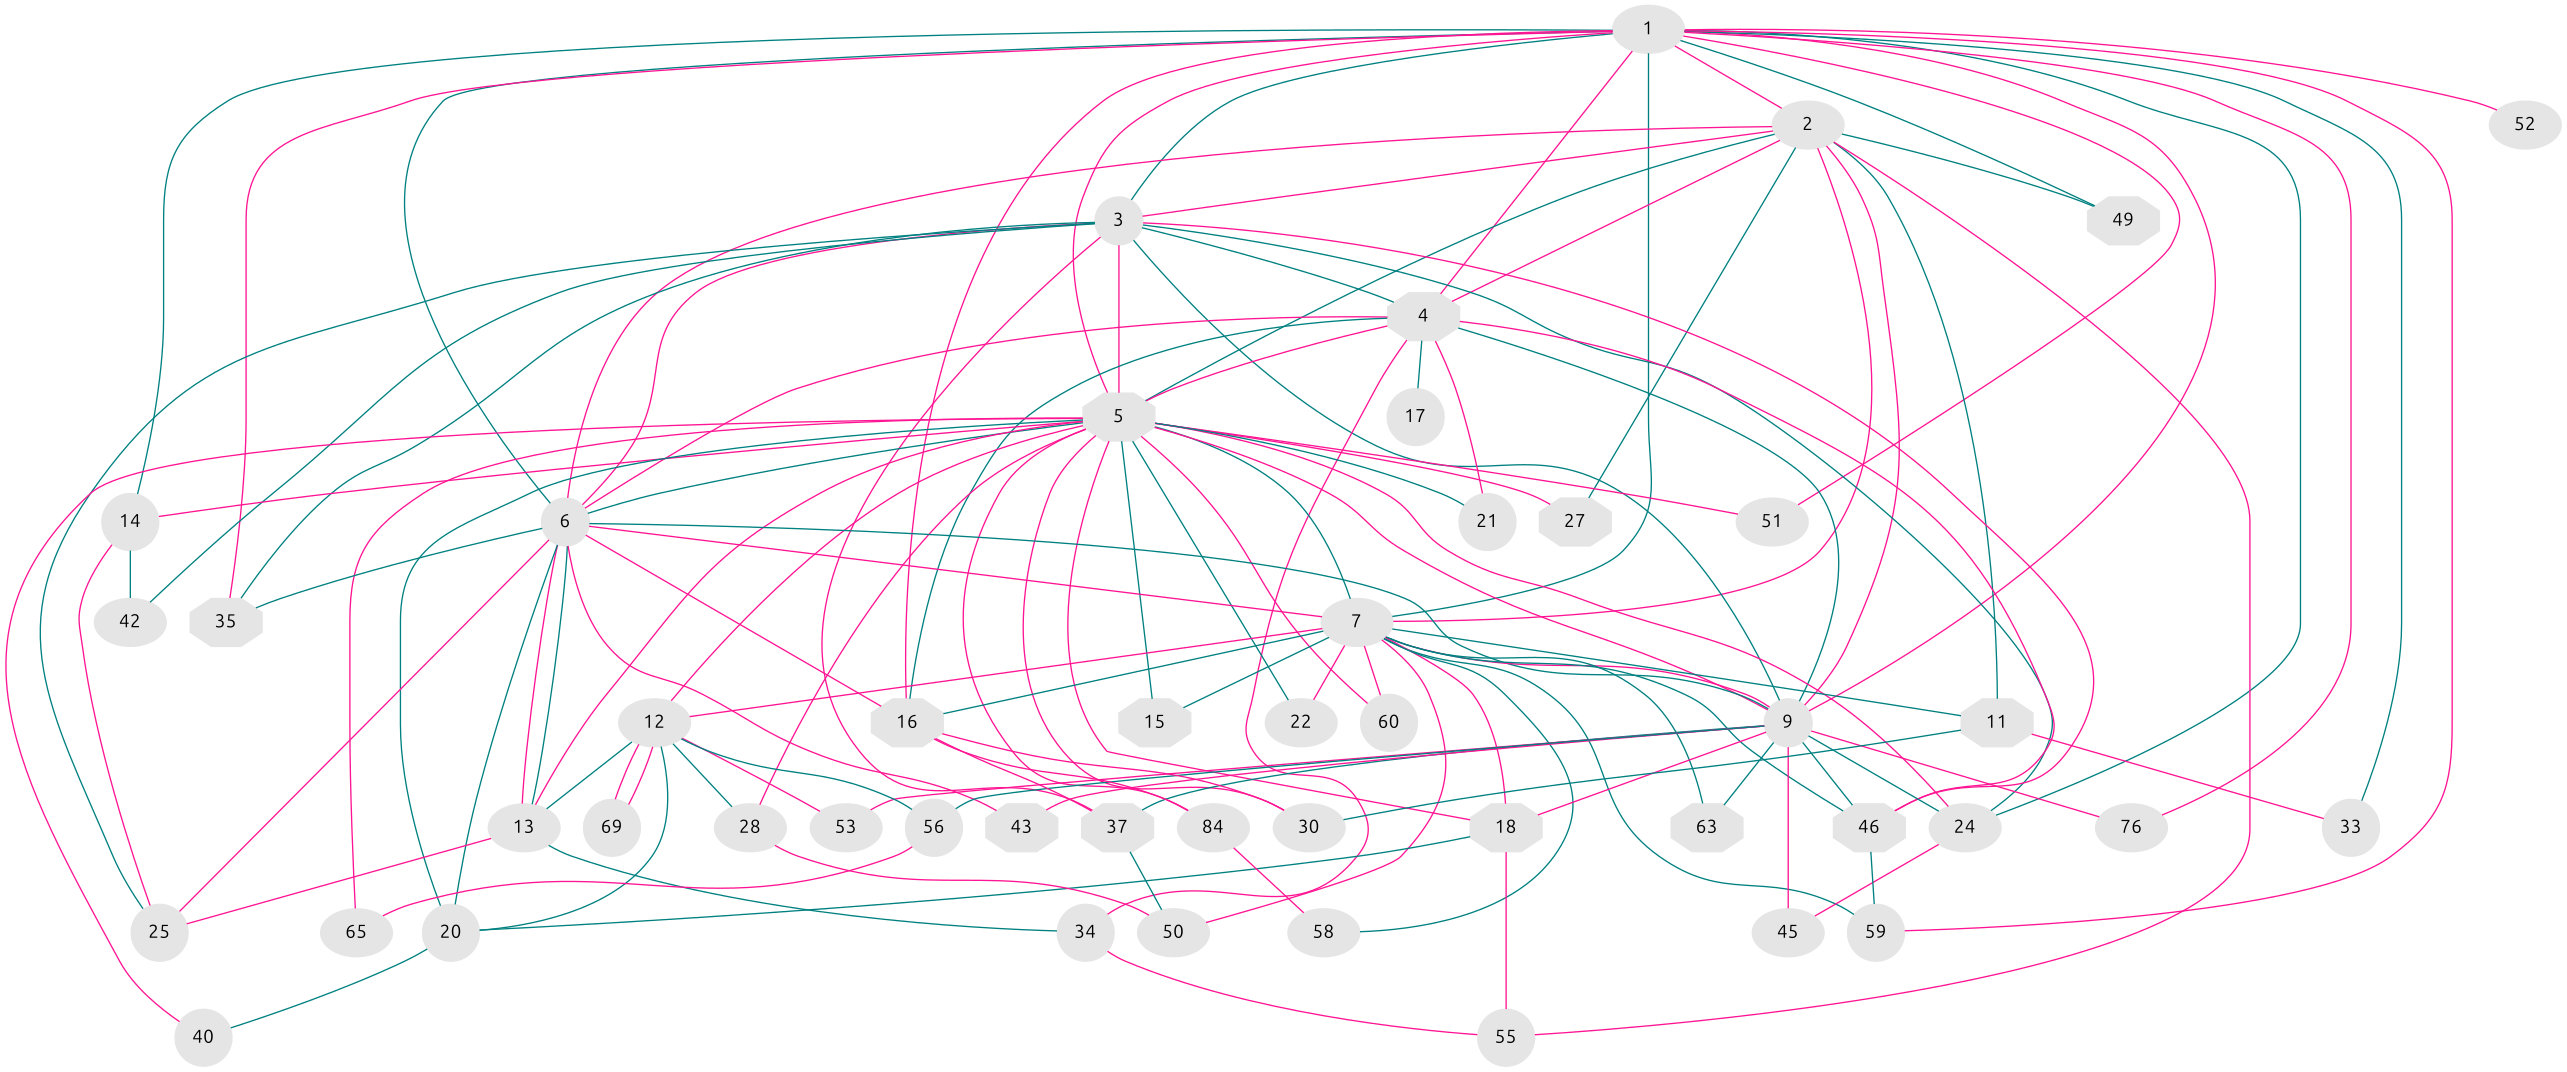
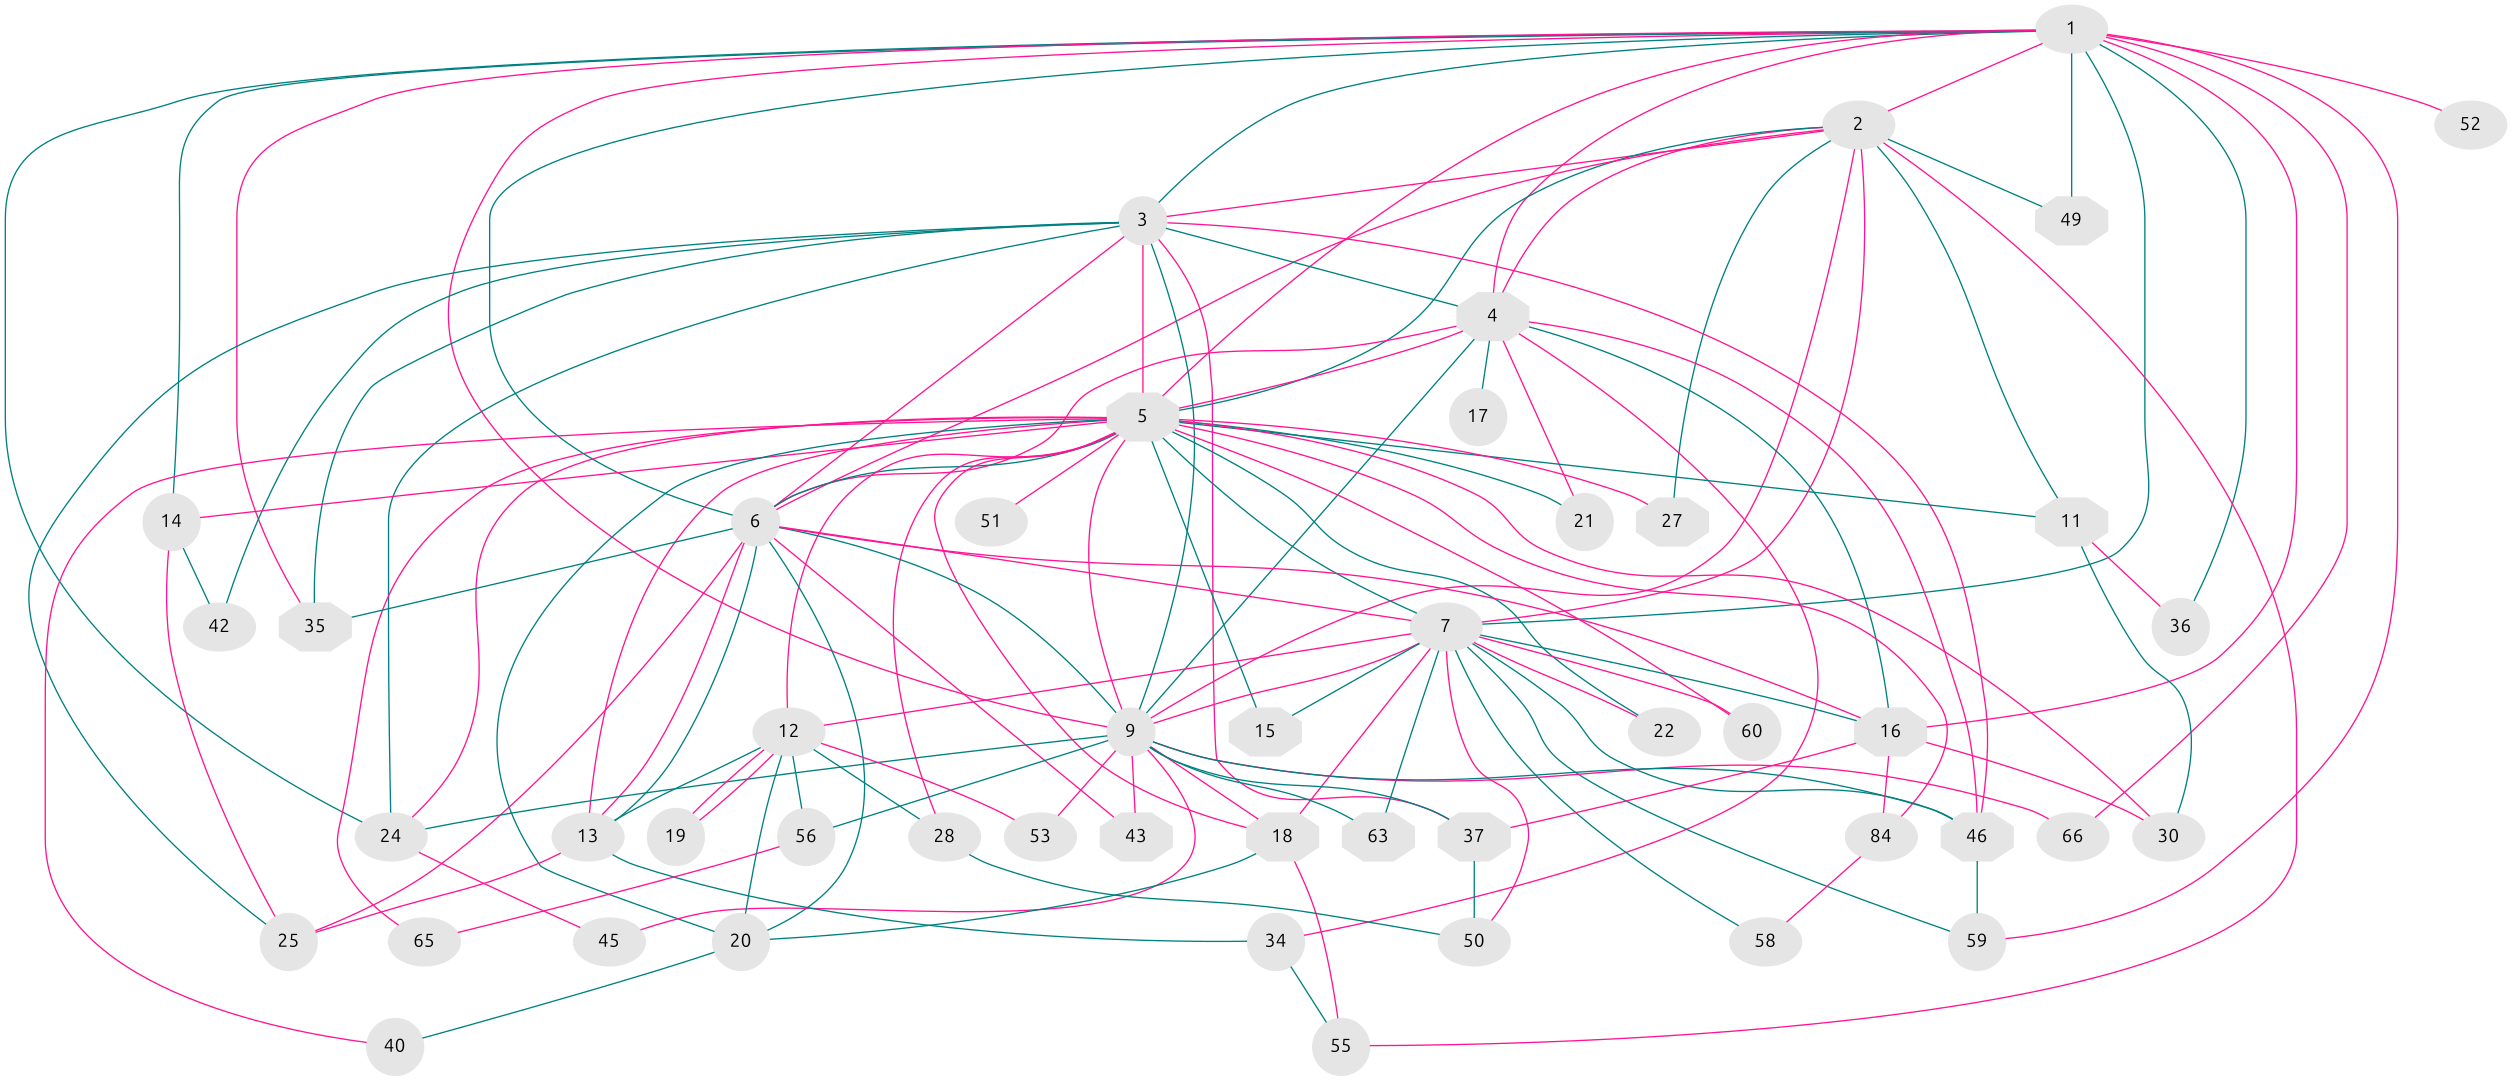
edge "1" -- "51": removed
edge "7" -- "11": now "5" -- "11"
node "69": label "69" -> "19"
node "76": label "76" -> "66"
node "33": label "33" -> "36"
edge "28" -- "50": color deeppink -> teal
edge "34" -- "55": color deeppink -> teal
